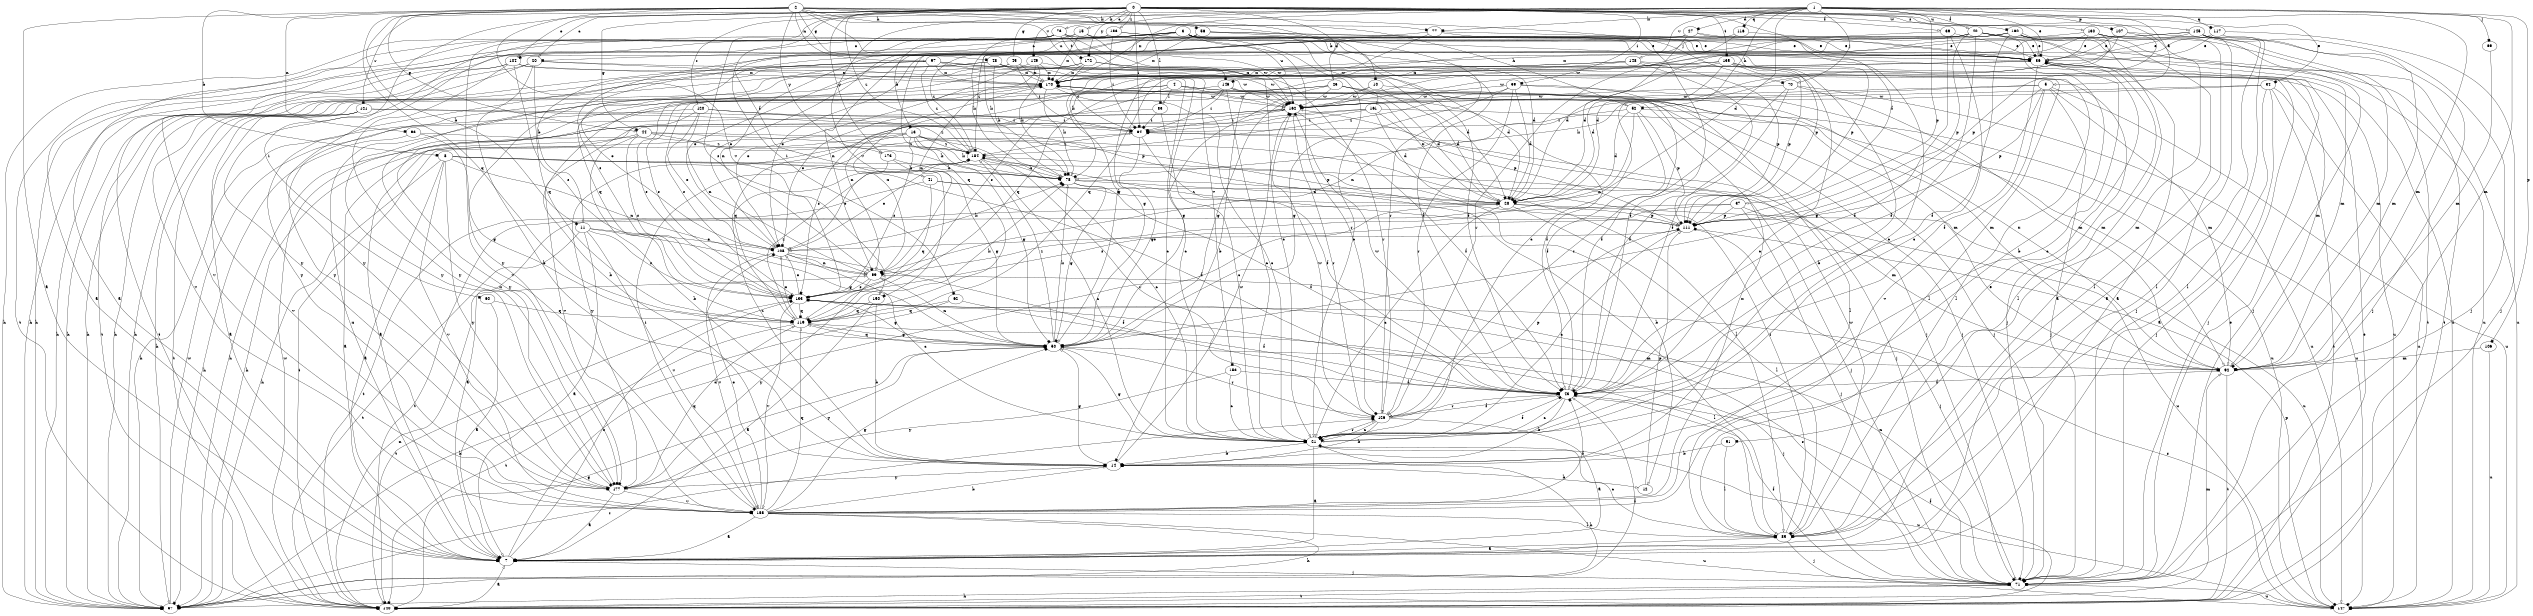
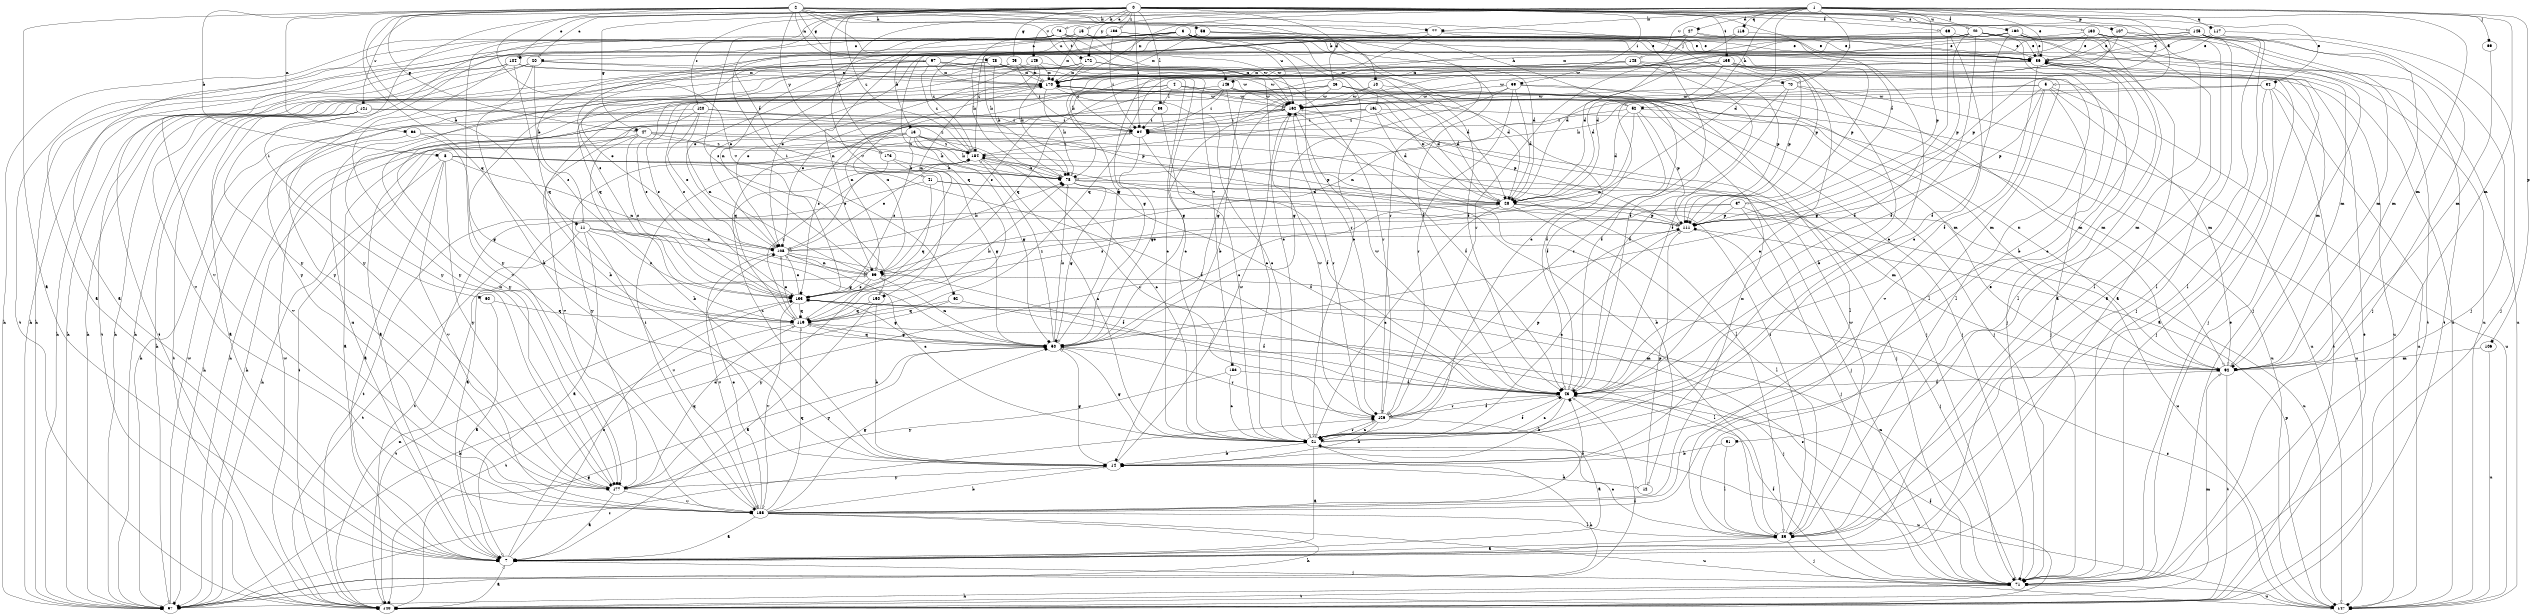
node "44": label "44" -> "47"
